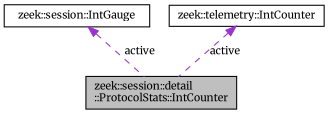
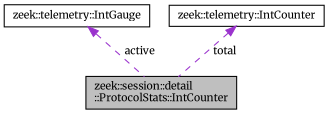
node "zeek::session::IntGauge": label "zeek::session::IntGauge" -> "zeek::telemetry::IntGauge"
edge "zeek::session::detail ::ProtocolStats::IntCounter" -> "zeek::telemetry::IntCounter": label " active" -> " total"
